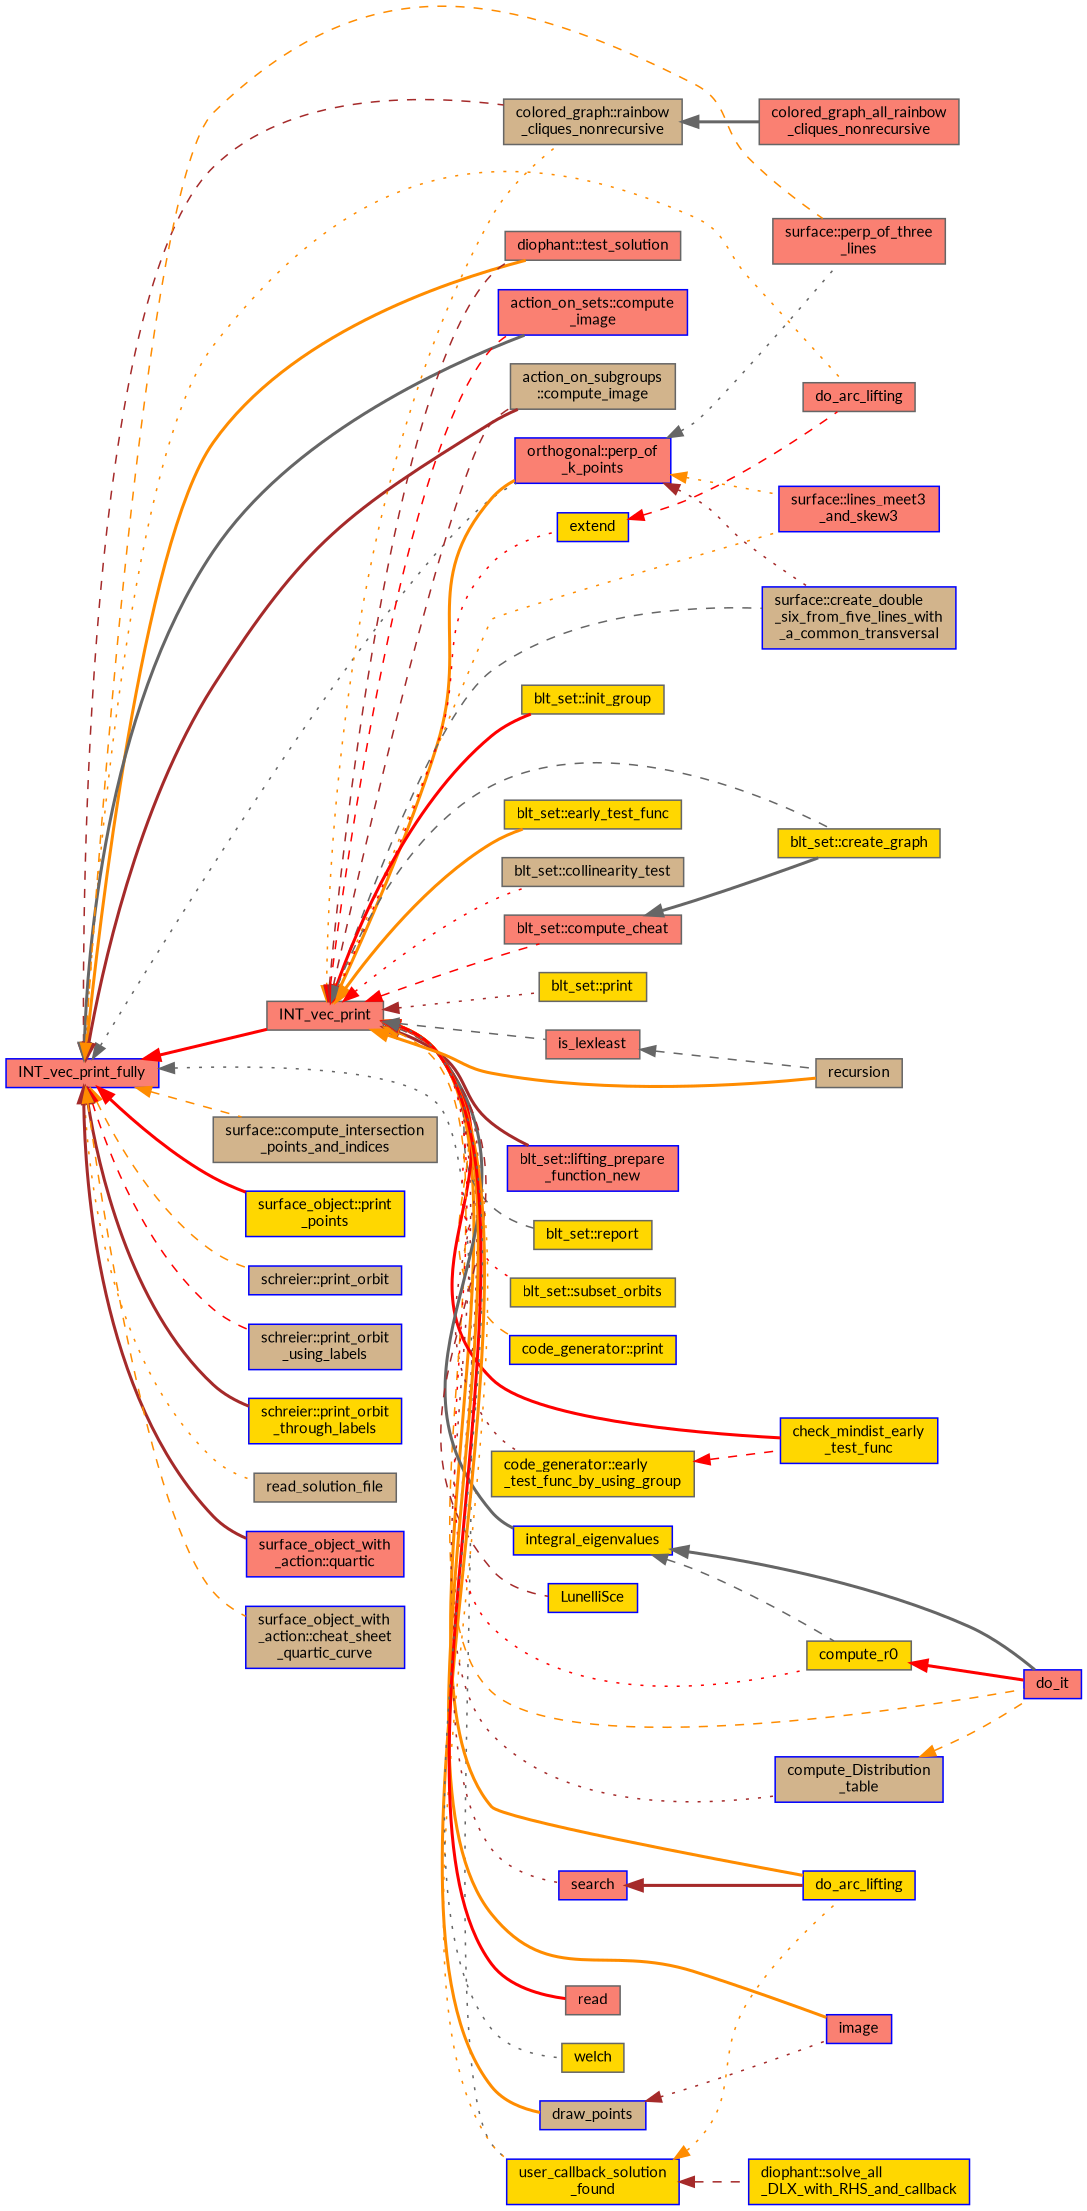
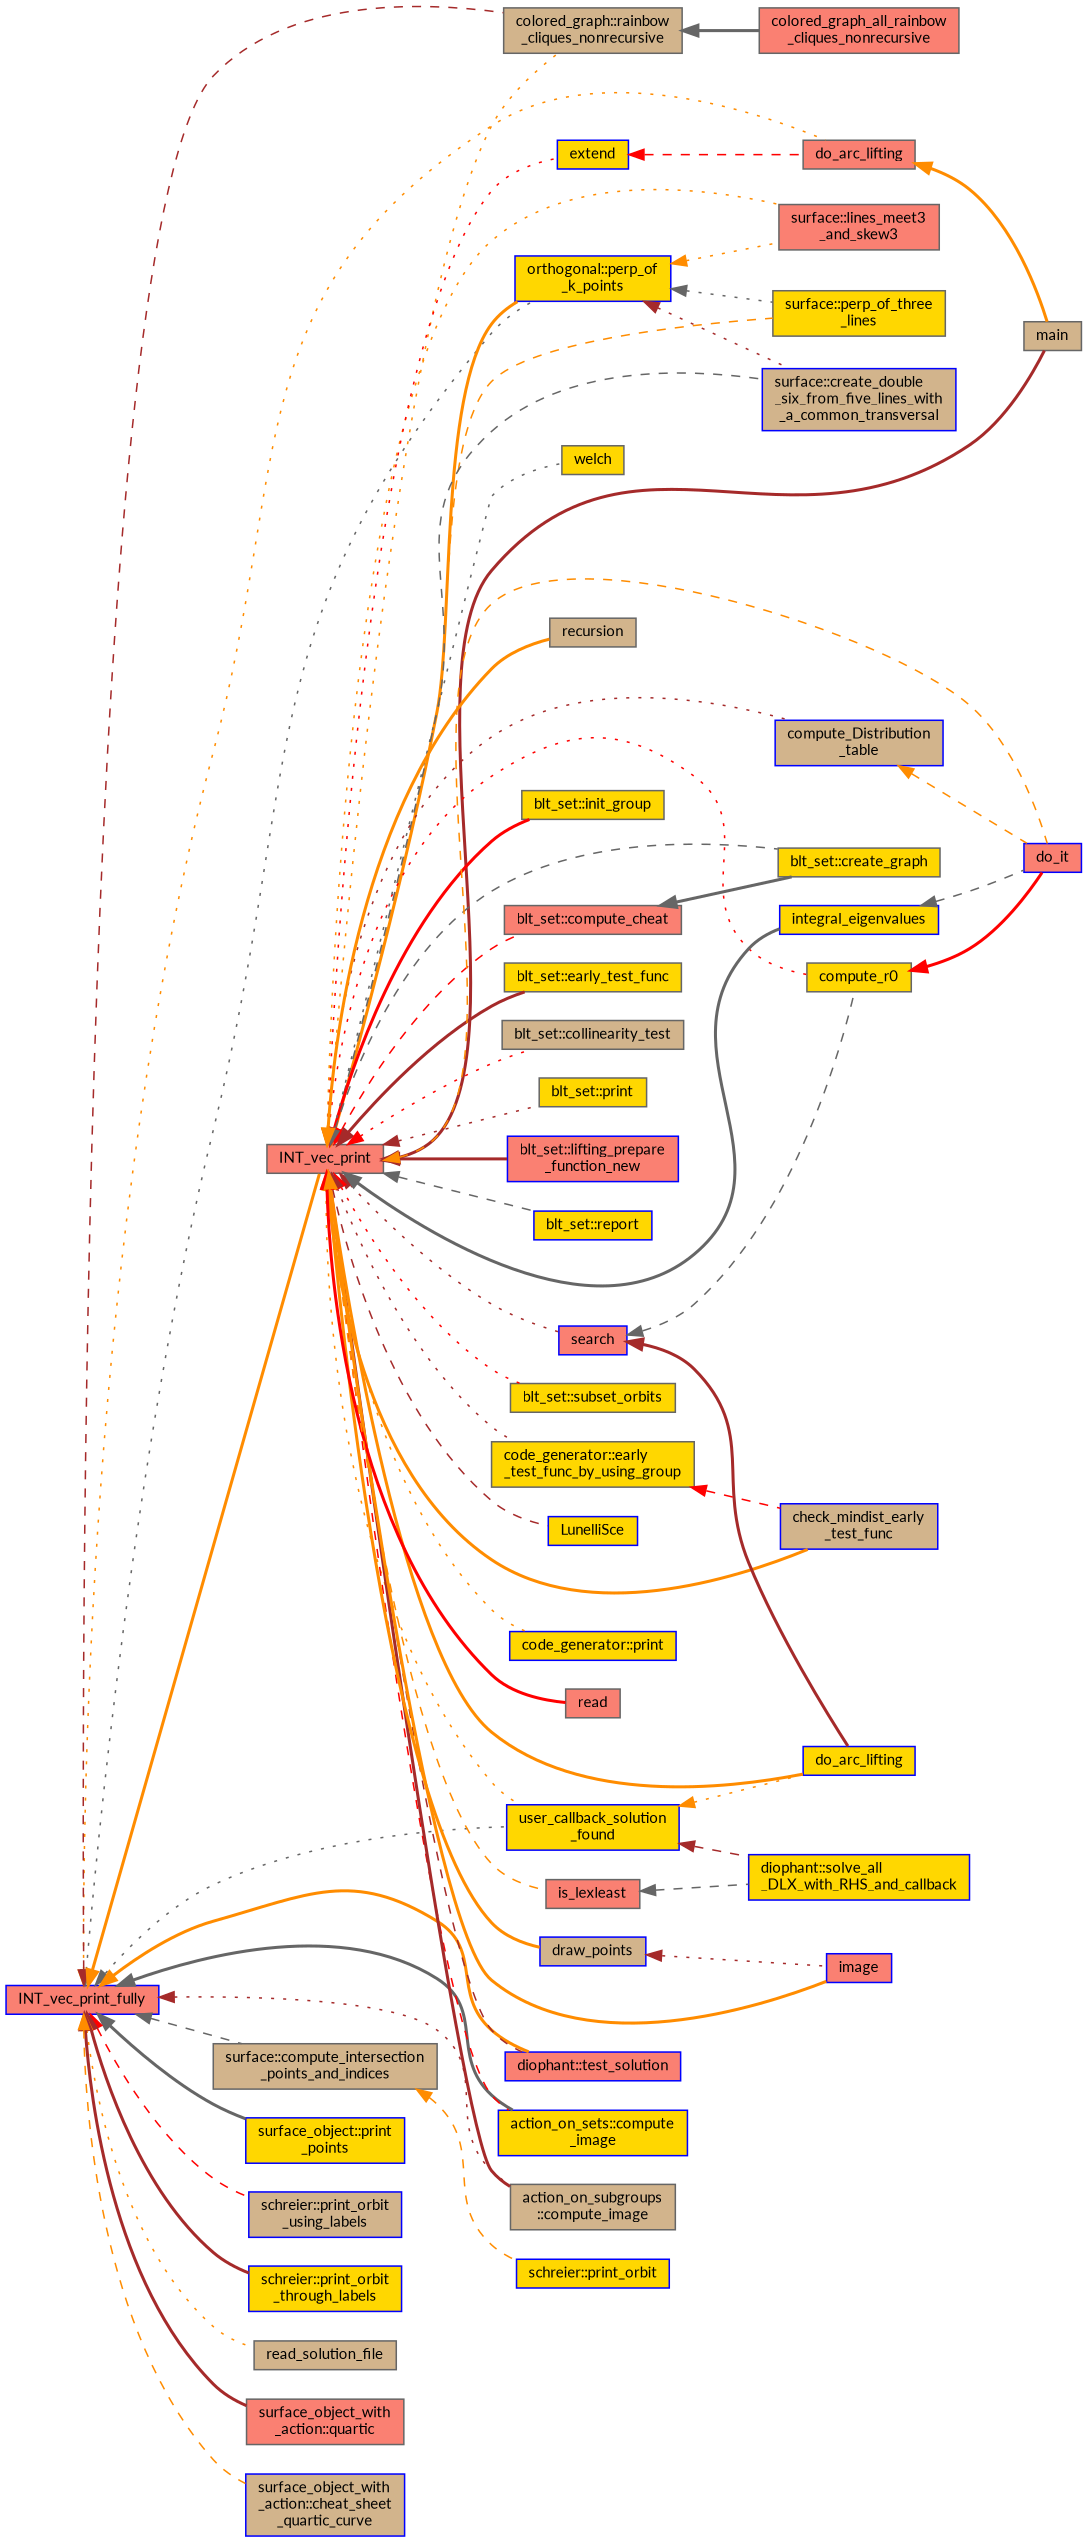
edge "surface::perp_of_three _lines" -> "INT_vec_print_fully": now "surface::perp_of_three _lines" -> "INT_vec_print"
node "surface::perp_of_three _lines": fillcolor salmon -> gold
node "diophant::test_solution": color gray40 -> blue
node "action_on_sets::compute _image": fillcolor salmon -> gold
node "main": added
node "orthogonal::perp_of _k_points": fillcolor salmon -> gold
node "surface::lines_meet3 _and_skew3": color blue -> gray40
edge "action_on_subgroups ::compute_image" -> "INT_vec_print_fully": style bold -> dotted
edge "action_on_subgroups ::compute_image" -> "INT_vec_print": style dashed -> bold
edge "blt_set::early_test_func" -> "INT_vec_print": color darkorange -> brown
edge "is_lexleast" -> "INT_vec_print": color gray40 -> darkorange
edge "INT_vec_print" -> "INT_vec_print_fully": color red -> darkorange
edge "recursion" -> "is_lexleast": now "diophant::solve_all _DLX_with_RHS_and_callback" -> "is_lexleast"
edge "surface::compute_intersection _points_and_indices" -> "INT_vec_print_fully": color darkorange -> gray40
edge "surface_object::print _points" -> "INT_vec_print_fully": color red -> gray40
edge "code_generator::print" -> "INT_vec_print": style dashed -> dotted
edge "schreier::print_orbit" -> "INT_vec_print_fully": now "schreier::print_orbit" -> "surface::compute_intersection _points_and_indices"
node "blt_set::report": color gray40 -> blue
node "schreier::print_orbit": fillcolor tan -> gold
edge "check_mindist_early _test_func" -> "INT_vec_print": color red -> darkorange
node "check_mindist_early _test_func": fillcolor gold -> tan
node "surface_object_with _action::quartic": color blue -> gray40
edge "do_it" -> "integral_eigenvalues": style bold -> dashed
edge "compute_r0" -> "integral_eigenvalues": now "compute_r0" -> "search"
